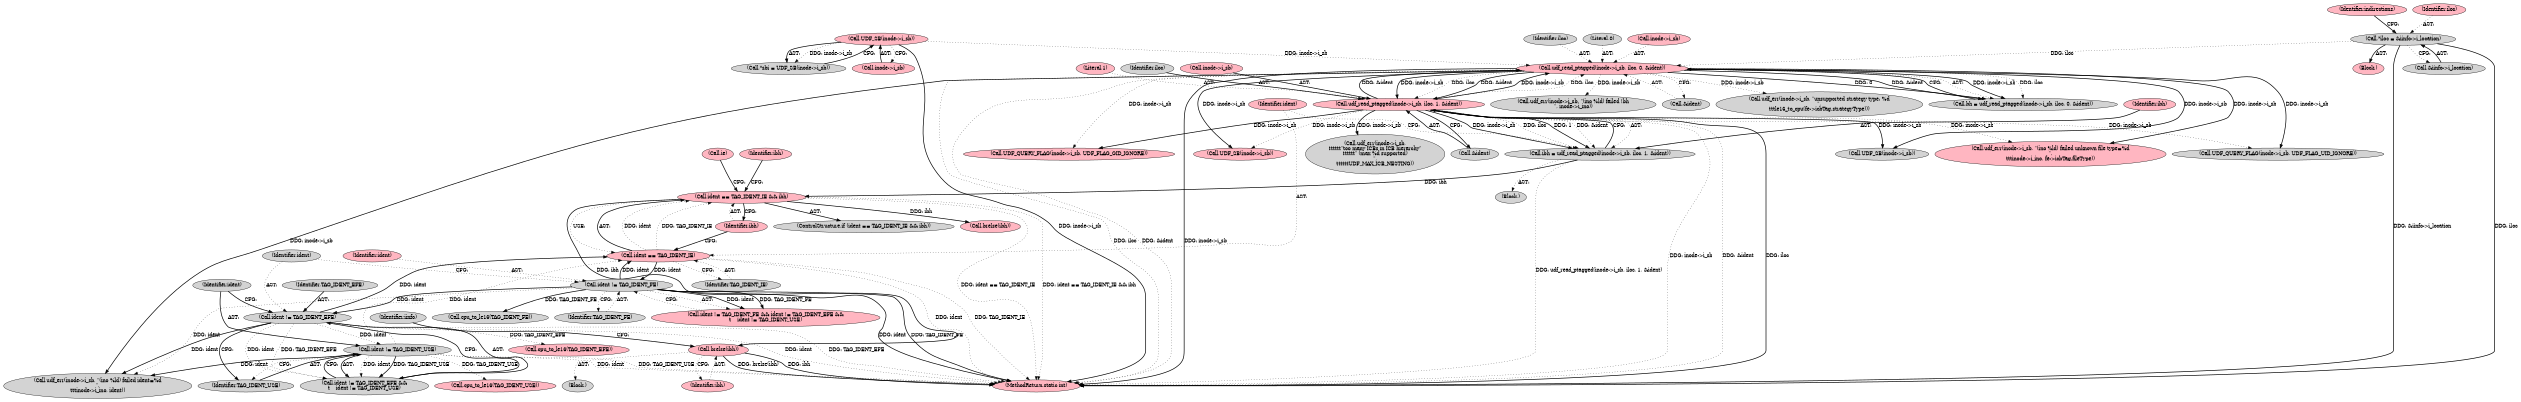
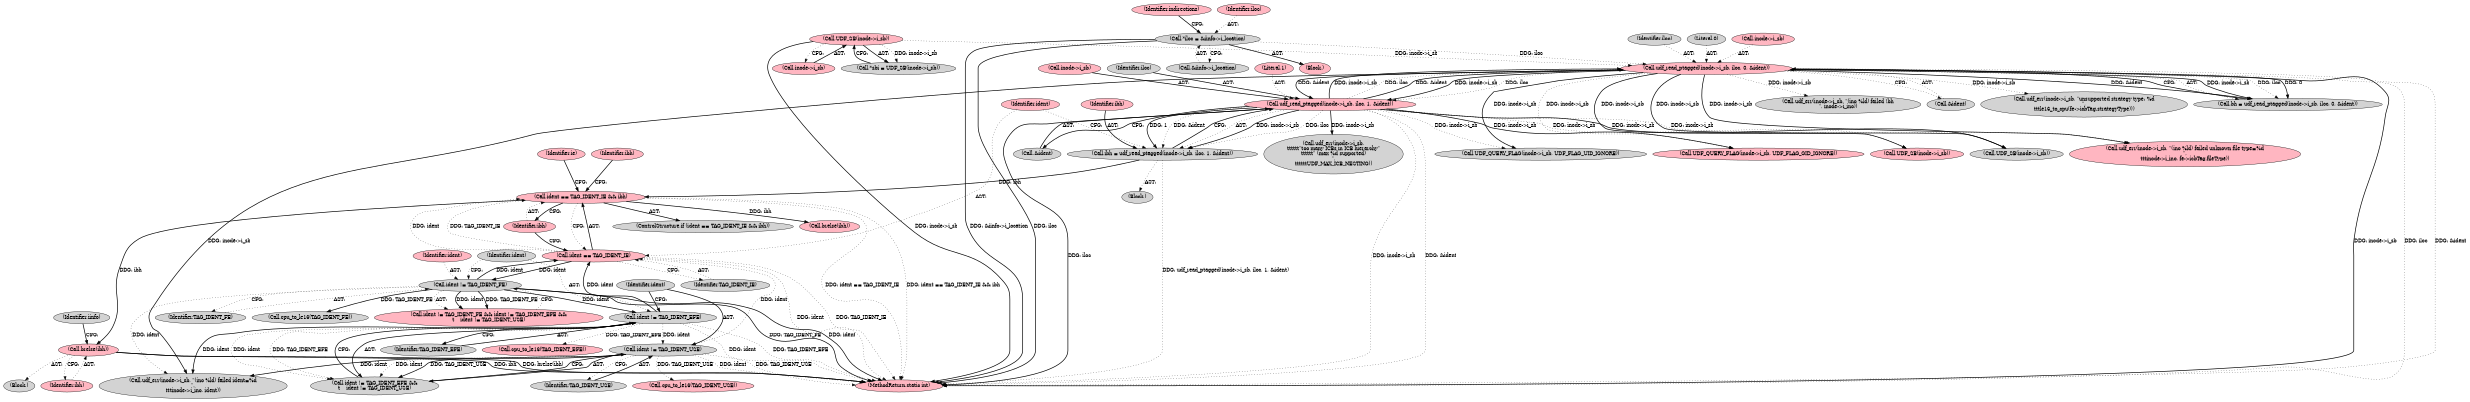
edge "(Call,&iinfo->i_location)" -> "(Call,*iloc = &iinfo->i_location)": style bold -> dotted
node "(Call,ie)": label "(Call,ie)" -> "(Identifier,ie)"
edge "(Call,ident == TAG_IDENT_IE && ibh)" -> "(Call,ident == TAG_IDENT_IE)": label "USE: " -> "CFG: "
edge "(Call,ident != TAG_IDENT_EFE)" -> "(Identifier,TAG_IDENT_USE)": now "(Call,ident != TAG_IDENT_EFE)" -> "(Identifier,TAG_IDENT_EFE)"
